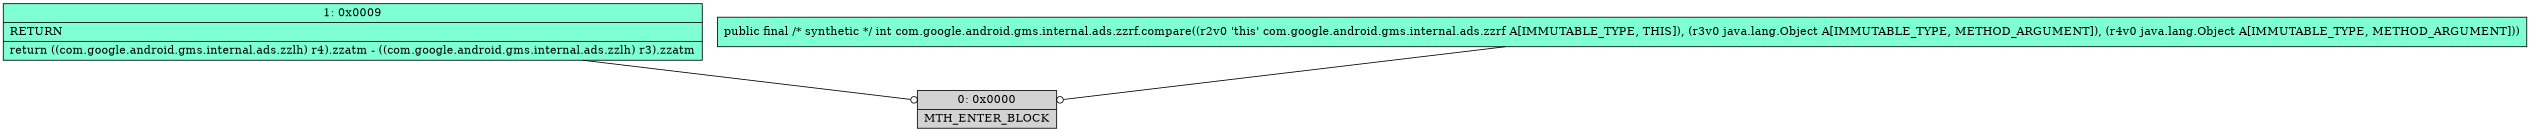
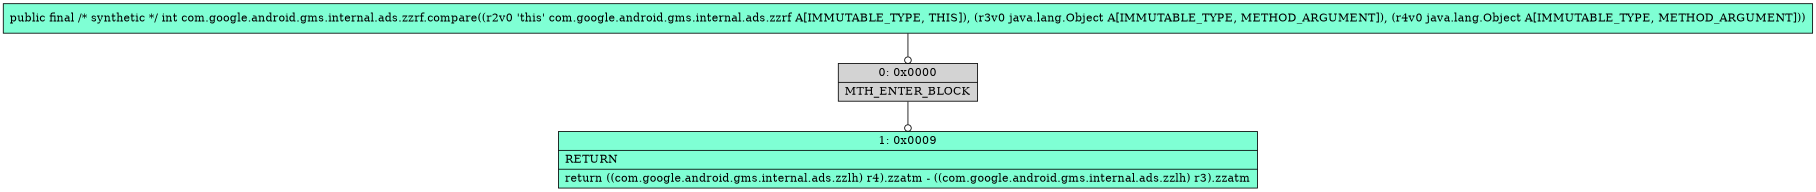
edge "1: 0x0009" -> "0: 0x0000": reversed
